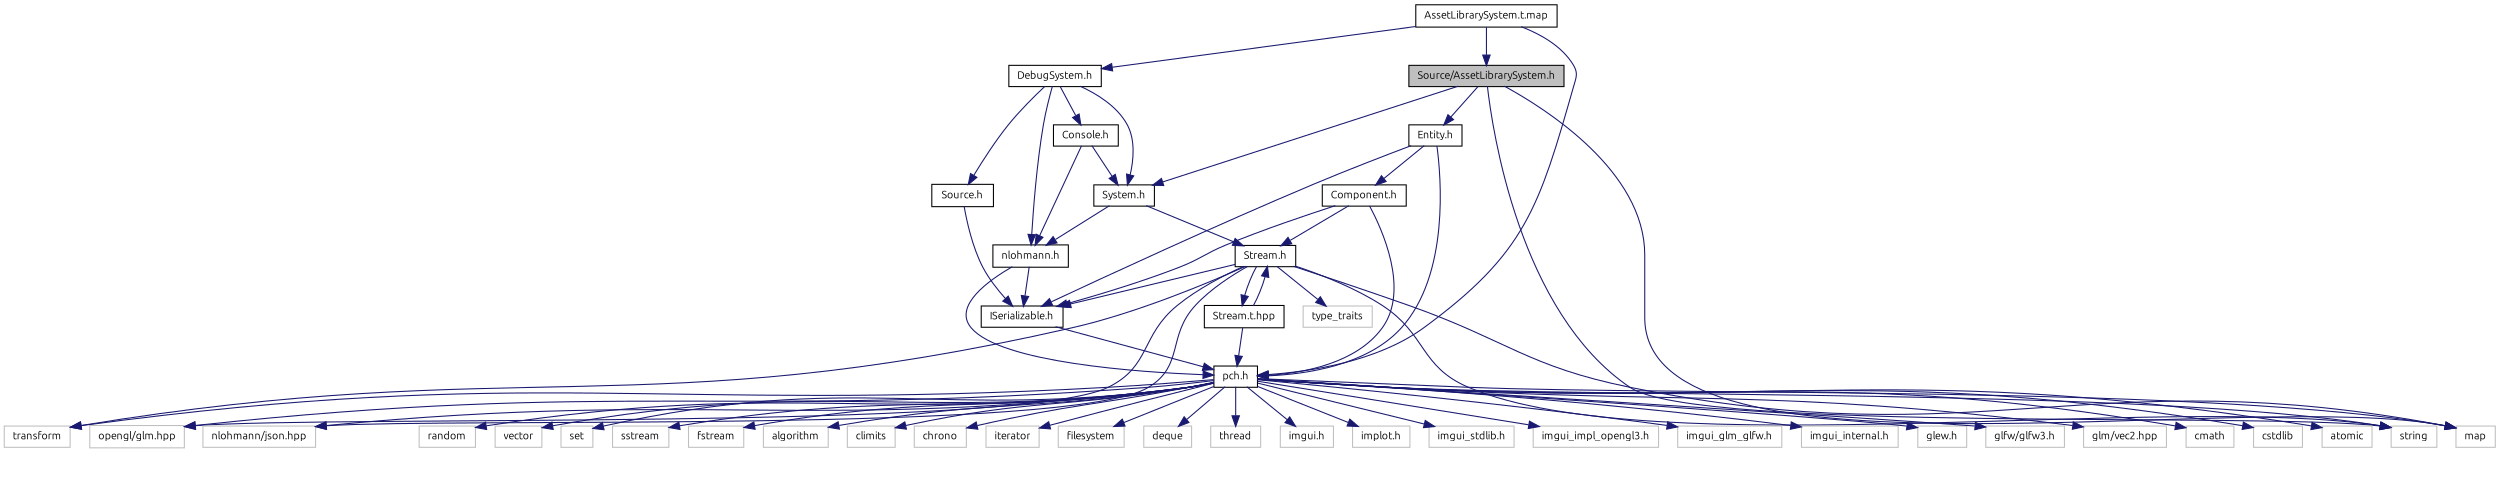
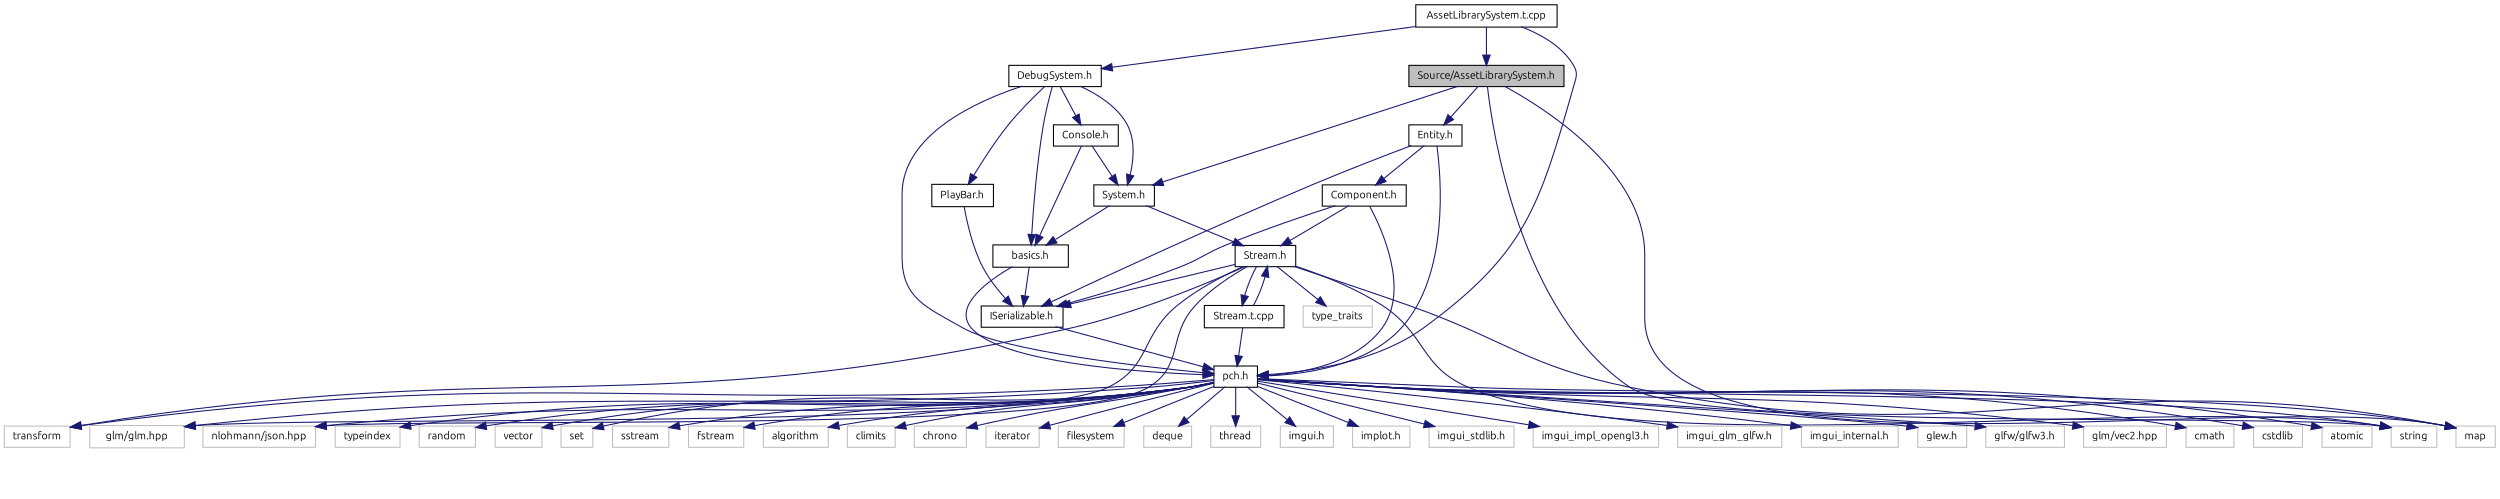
node "AssetLibrarySystem.t.map": label "AssetLibrarySystem.t.map" -> "AssetLibrarySystem.t.cpp"
node "Source.h": label "Source.h" -> "PlayBar.h"
node "nlohmann.h": label "nlohmann.h" -> "basics.h"
edge "DebugSystem.h" -> "pch.h": added
node "Stream.t.hpp": label "Stream.t.hpp" -> "Stream.t.cpp"
node "opengl/glm.hpp": label "opengl/glm.hpp" -> "glm/glm.hpp"
node "typeindex": added
